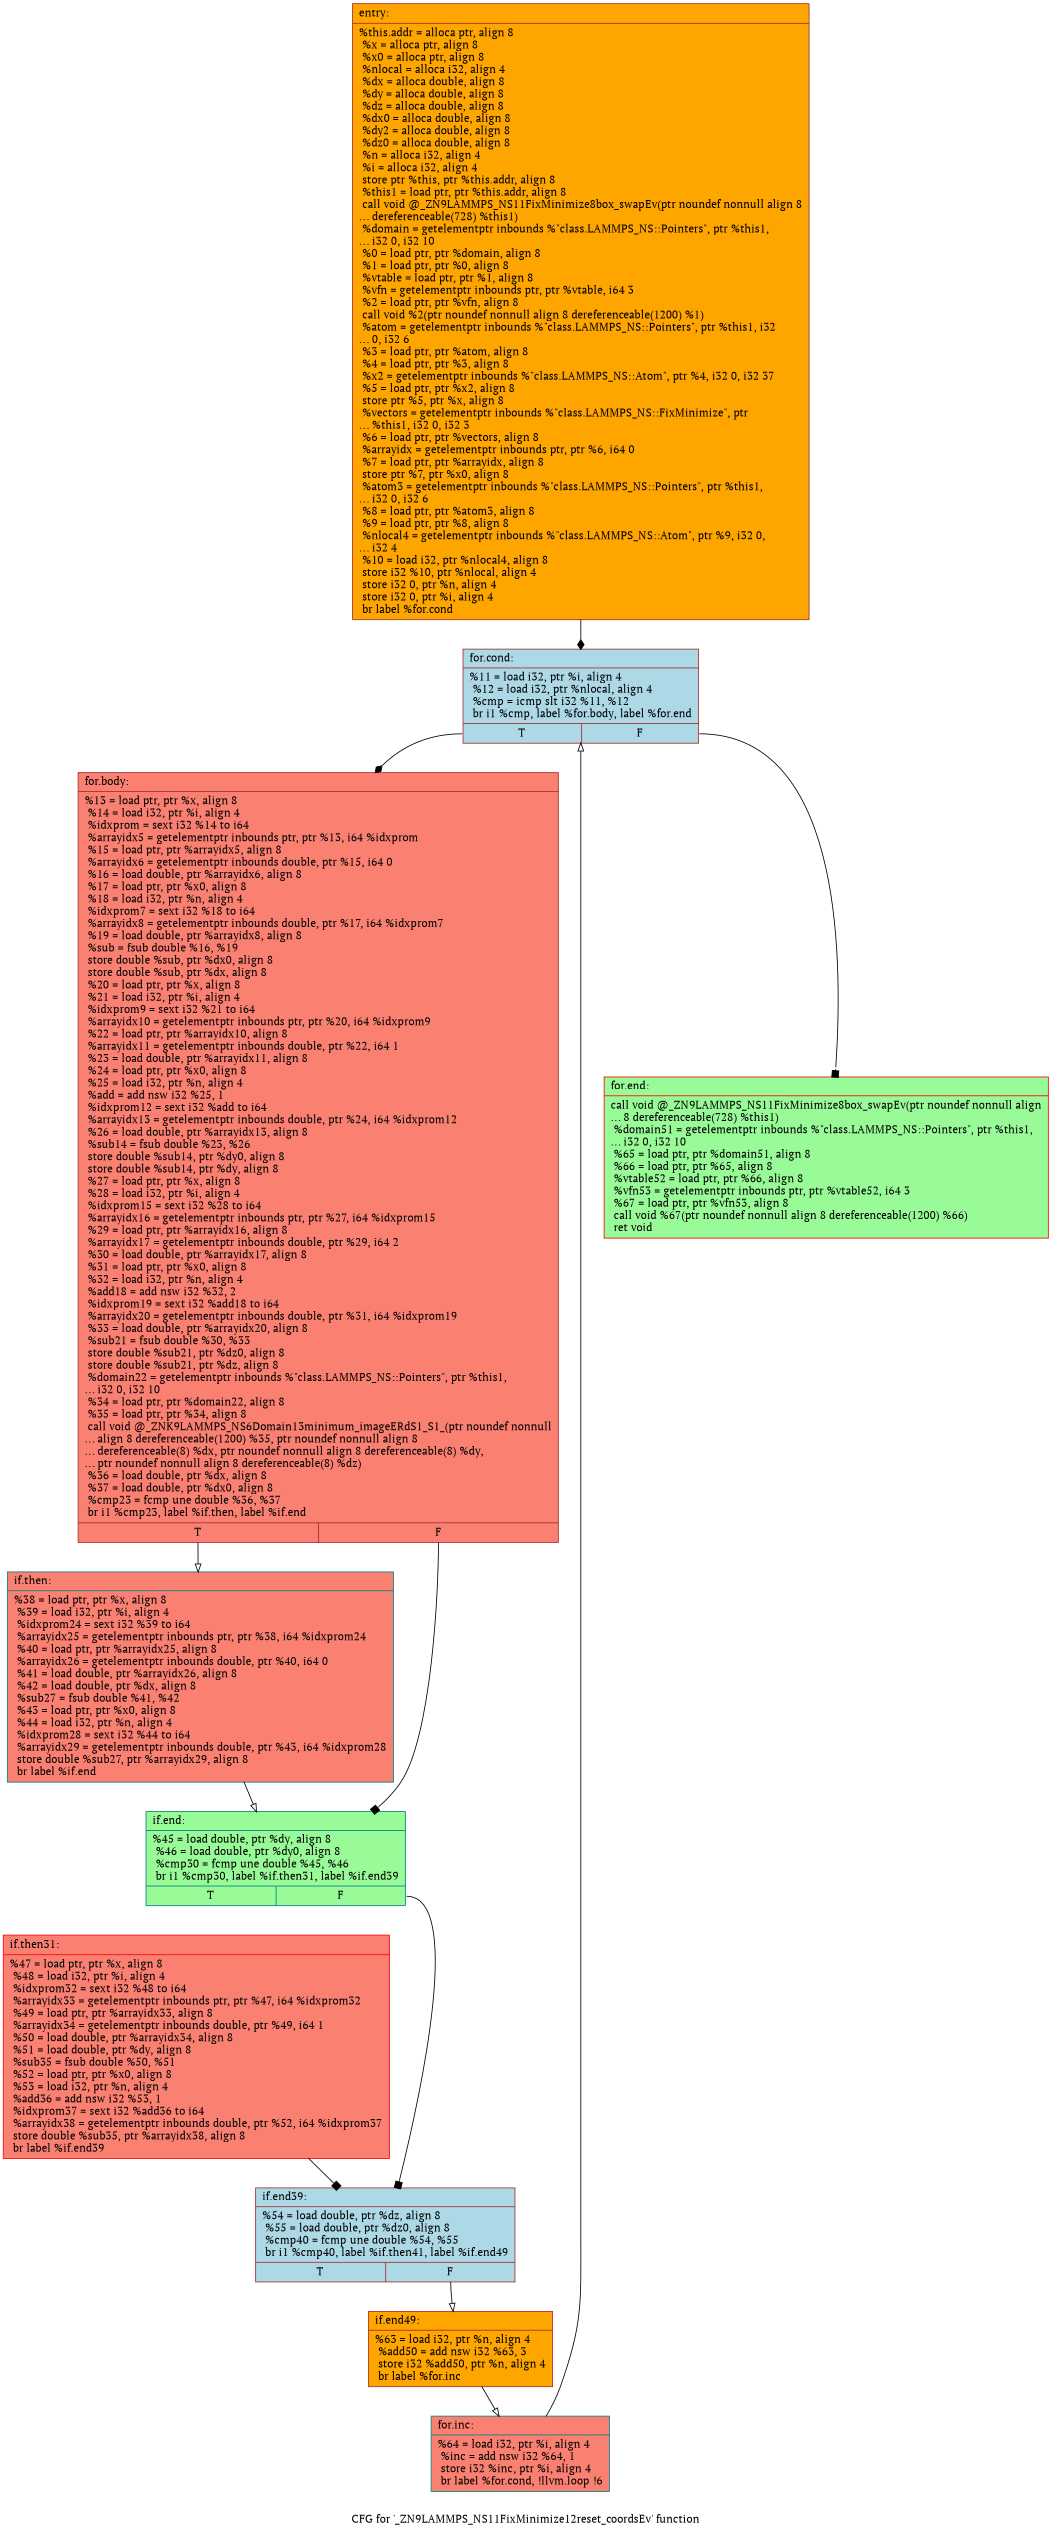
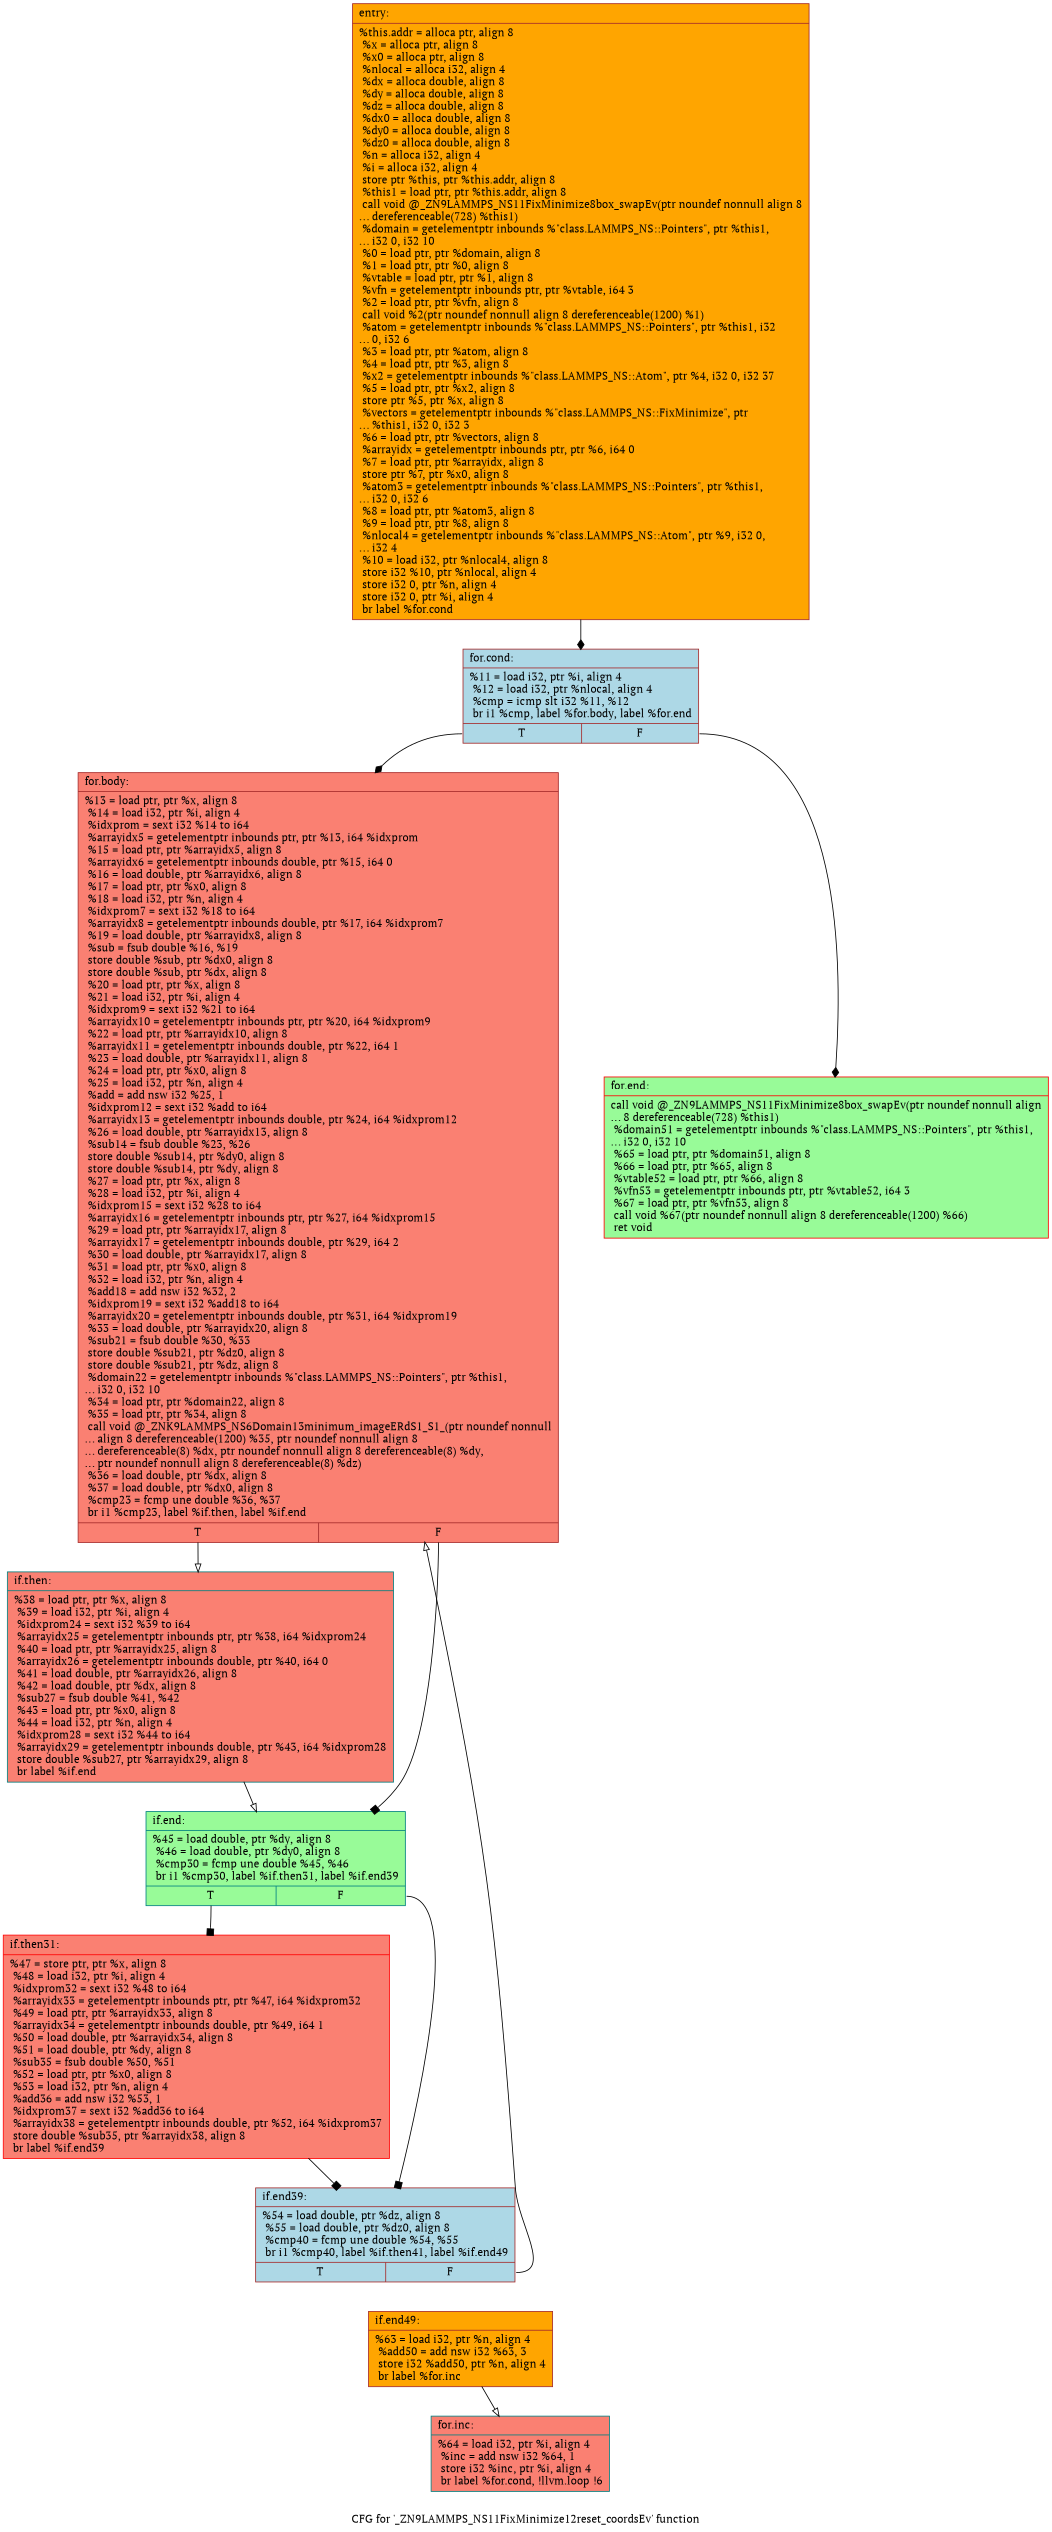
node "entry:": text "%dy2 = alloca double, align 8" -> "%dy0 = alloca double, align 8"
edge "for.cond:" -> "for.end:": arrowhead box -> diamond
node "for.body:": text "%29 = load ptr, ptr %arrayidx16, align 8" -> "%29 = load ptr, ptr %arrayidx17, align 8"
edge "for.inc:" -> "for.cond:": removed
edge "if.end:" -> "if.then31:": added
node "if.then31:": text "%47 = load ptr, ptr %x, align 8" -> "%47 = store ptr, ptr %x, align 8"
edge "if.end39:" -> "if.end49:": now "if.end39:" -> "for.body:"
